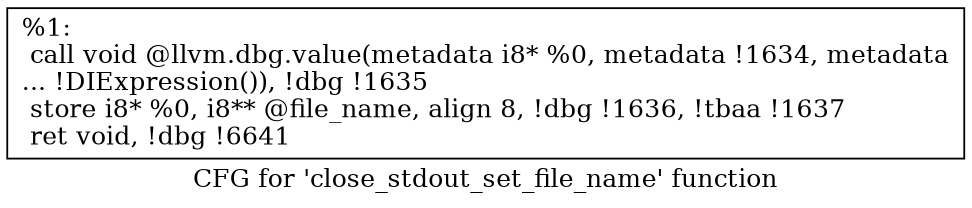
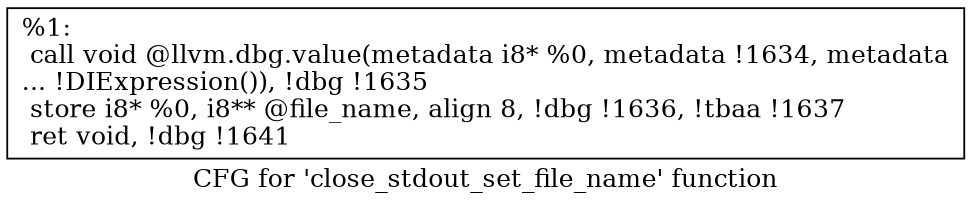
node "%1:": text "ret void, !dbg !6641" -> "ret void, !dbg !1641"
